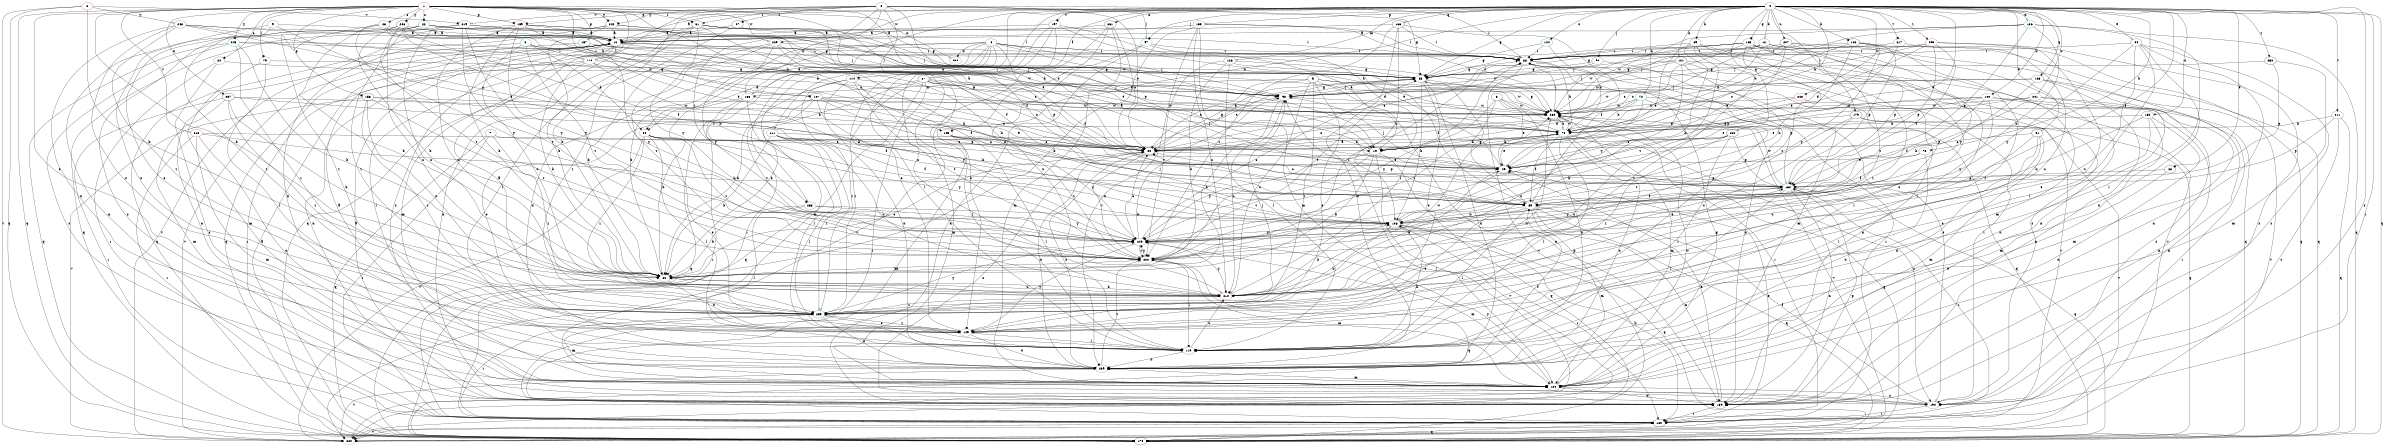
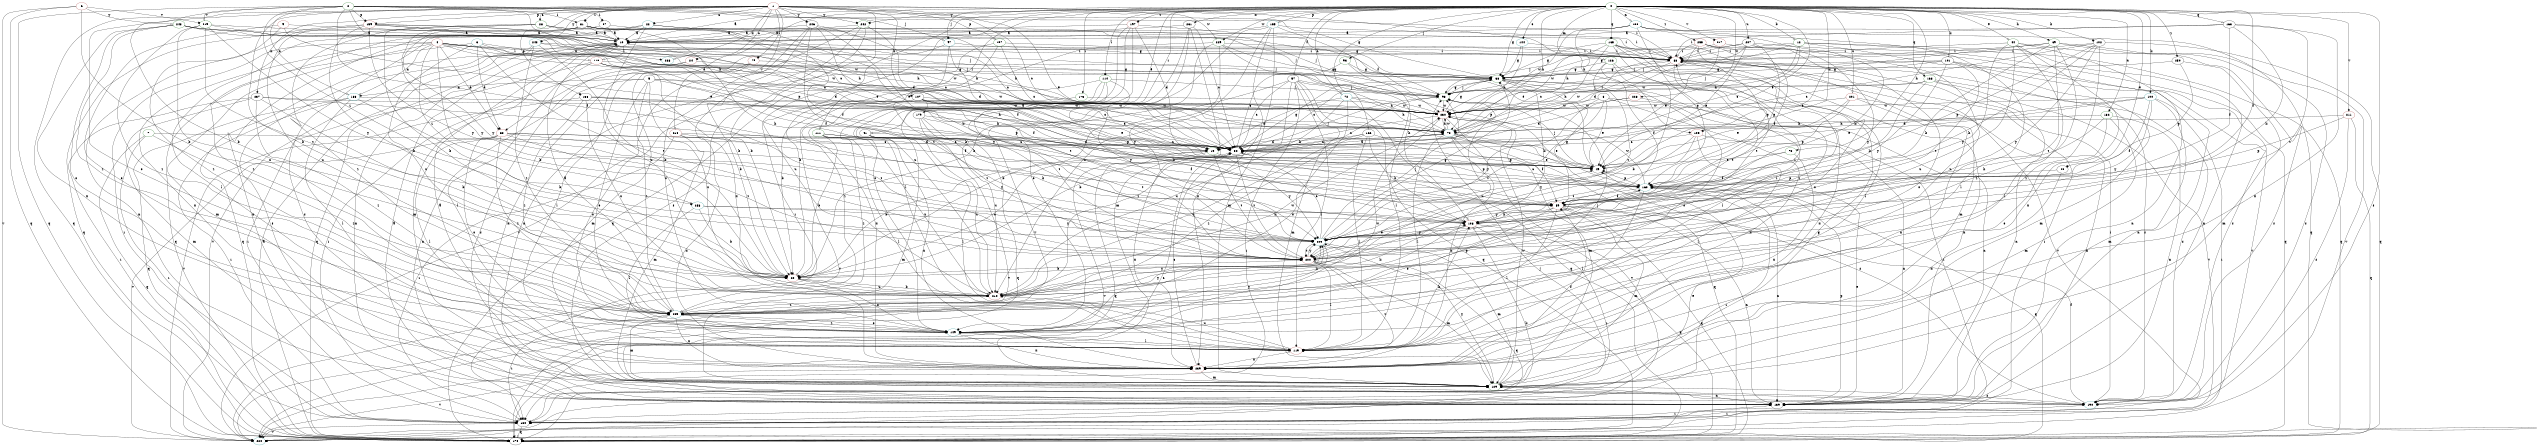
node "173": added
edge "249" -> "68": label "c" -> "g"
